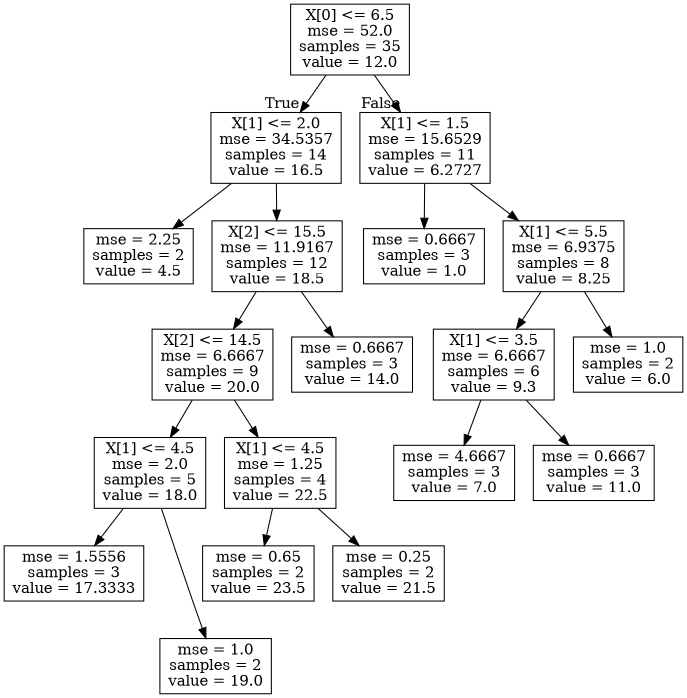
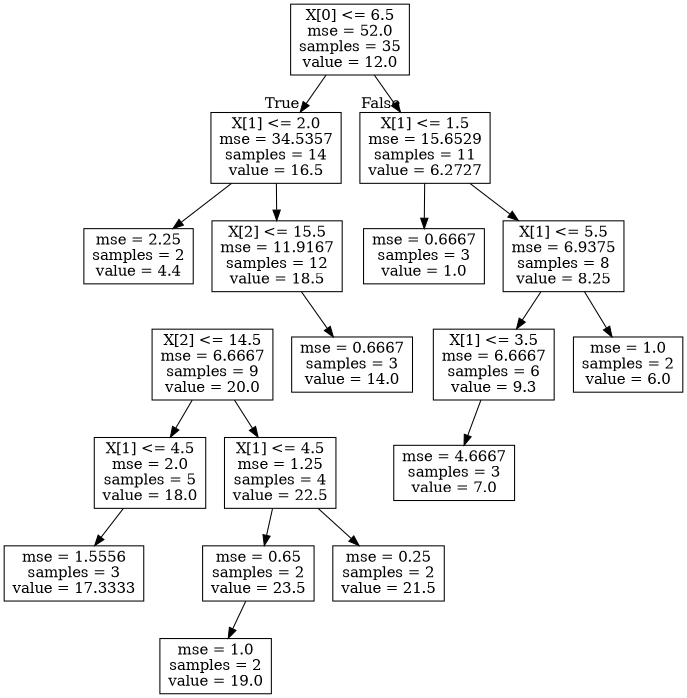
node "mse = 2.25 samples = 2 value = 4.5": label "mse = 2.25 samples = 2 value = 4.5" -> "mse = 2.25 samples = 2 value = 4.4"
edge "X[2] <= 15.5 mse = 11.9167 samples = 12 value = 18.5" -> "X[2] <= 14.5 mse = 6.6667 samples = 9 value = 20.0": removed
node "mse = 0.6667 samples = 3 value = 11.0": removed
edge "X[1] <= 4.5 mse = 2.0 samples = 5 value = 18.0" -> "mse = 1.0 samples = 2 value = 19.0": now "mse = 0.65 samples = 2 value = 23.5" -> "mse = 1.0 samples = 2 value = 19.0"
